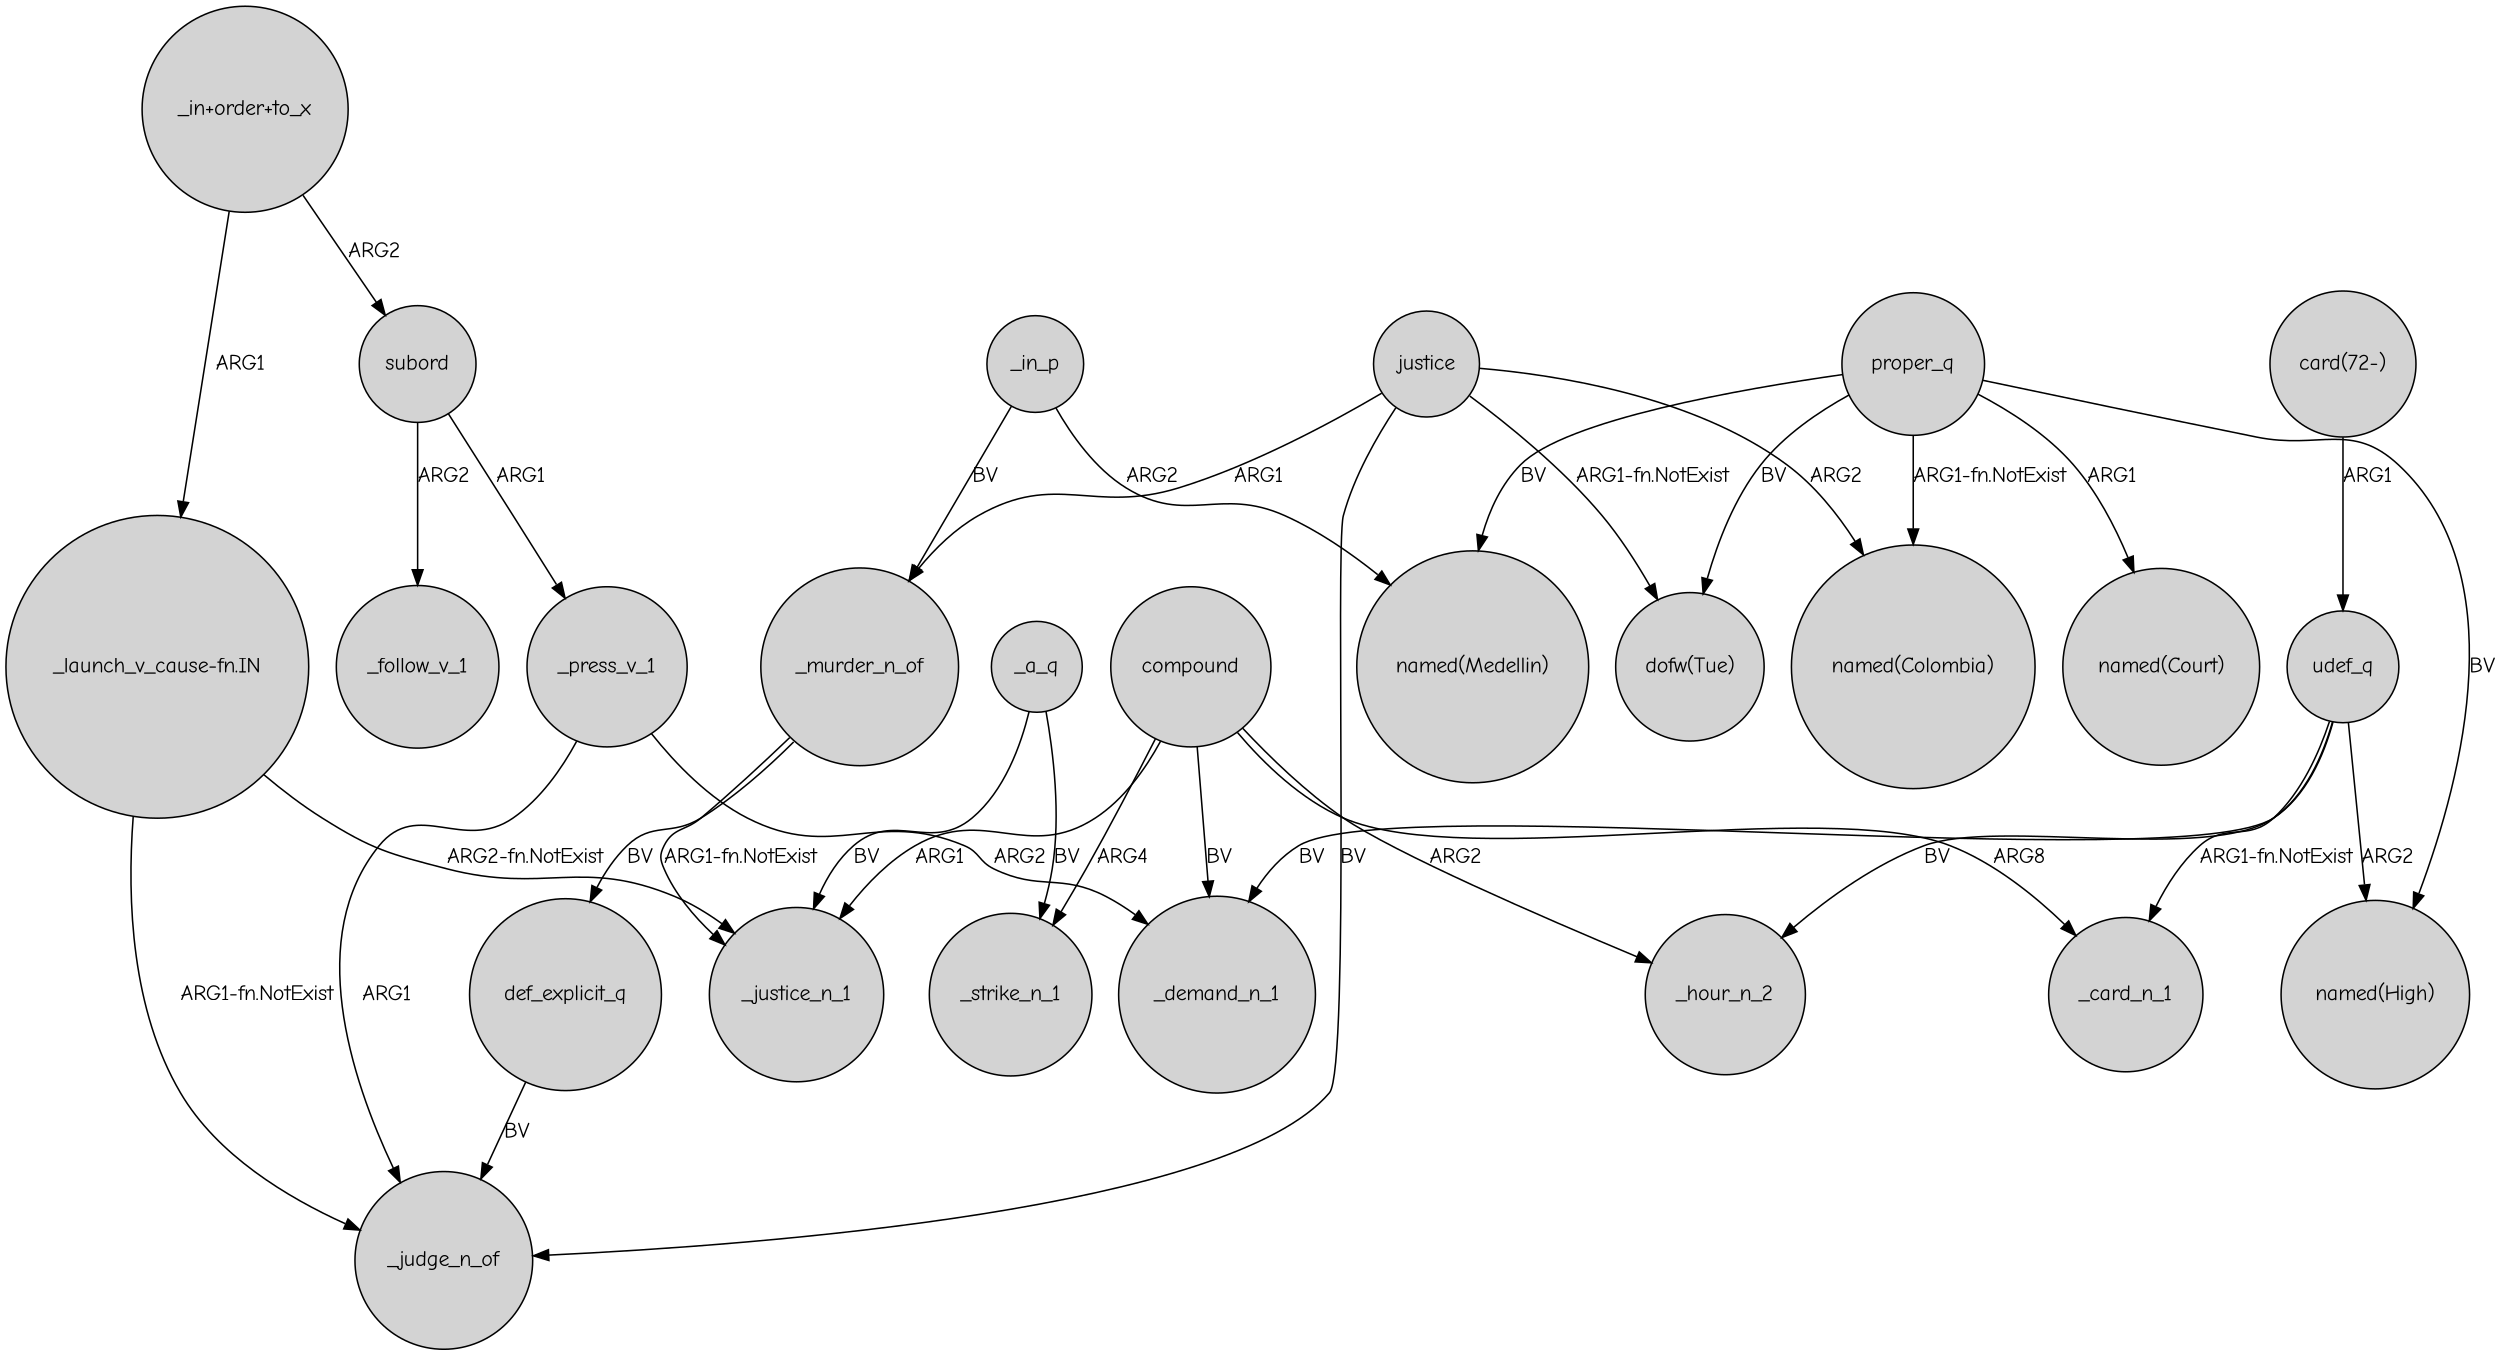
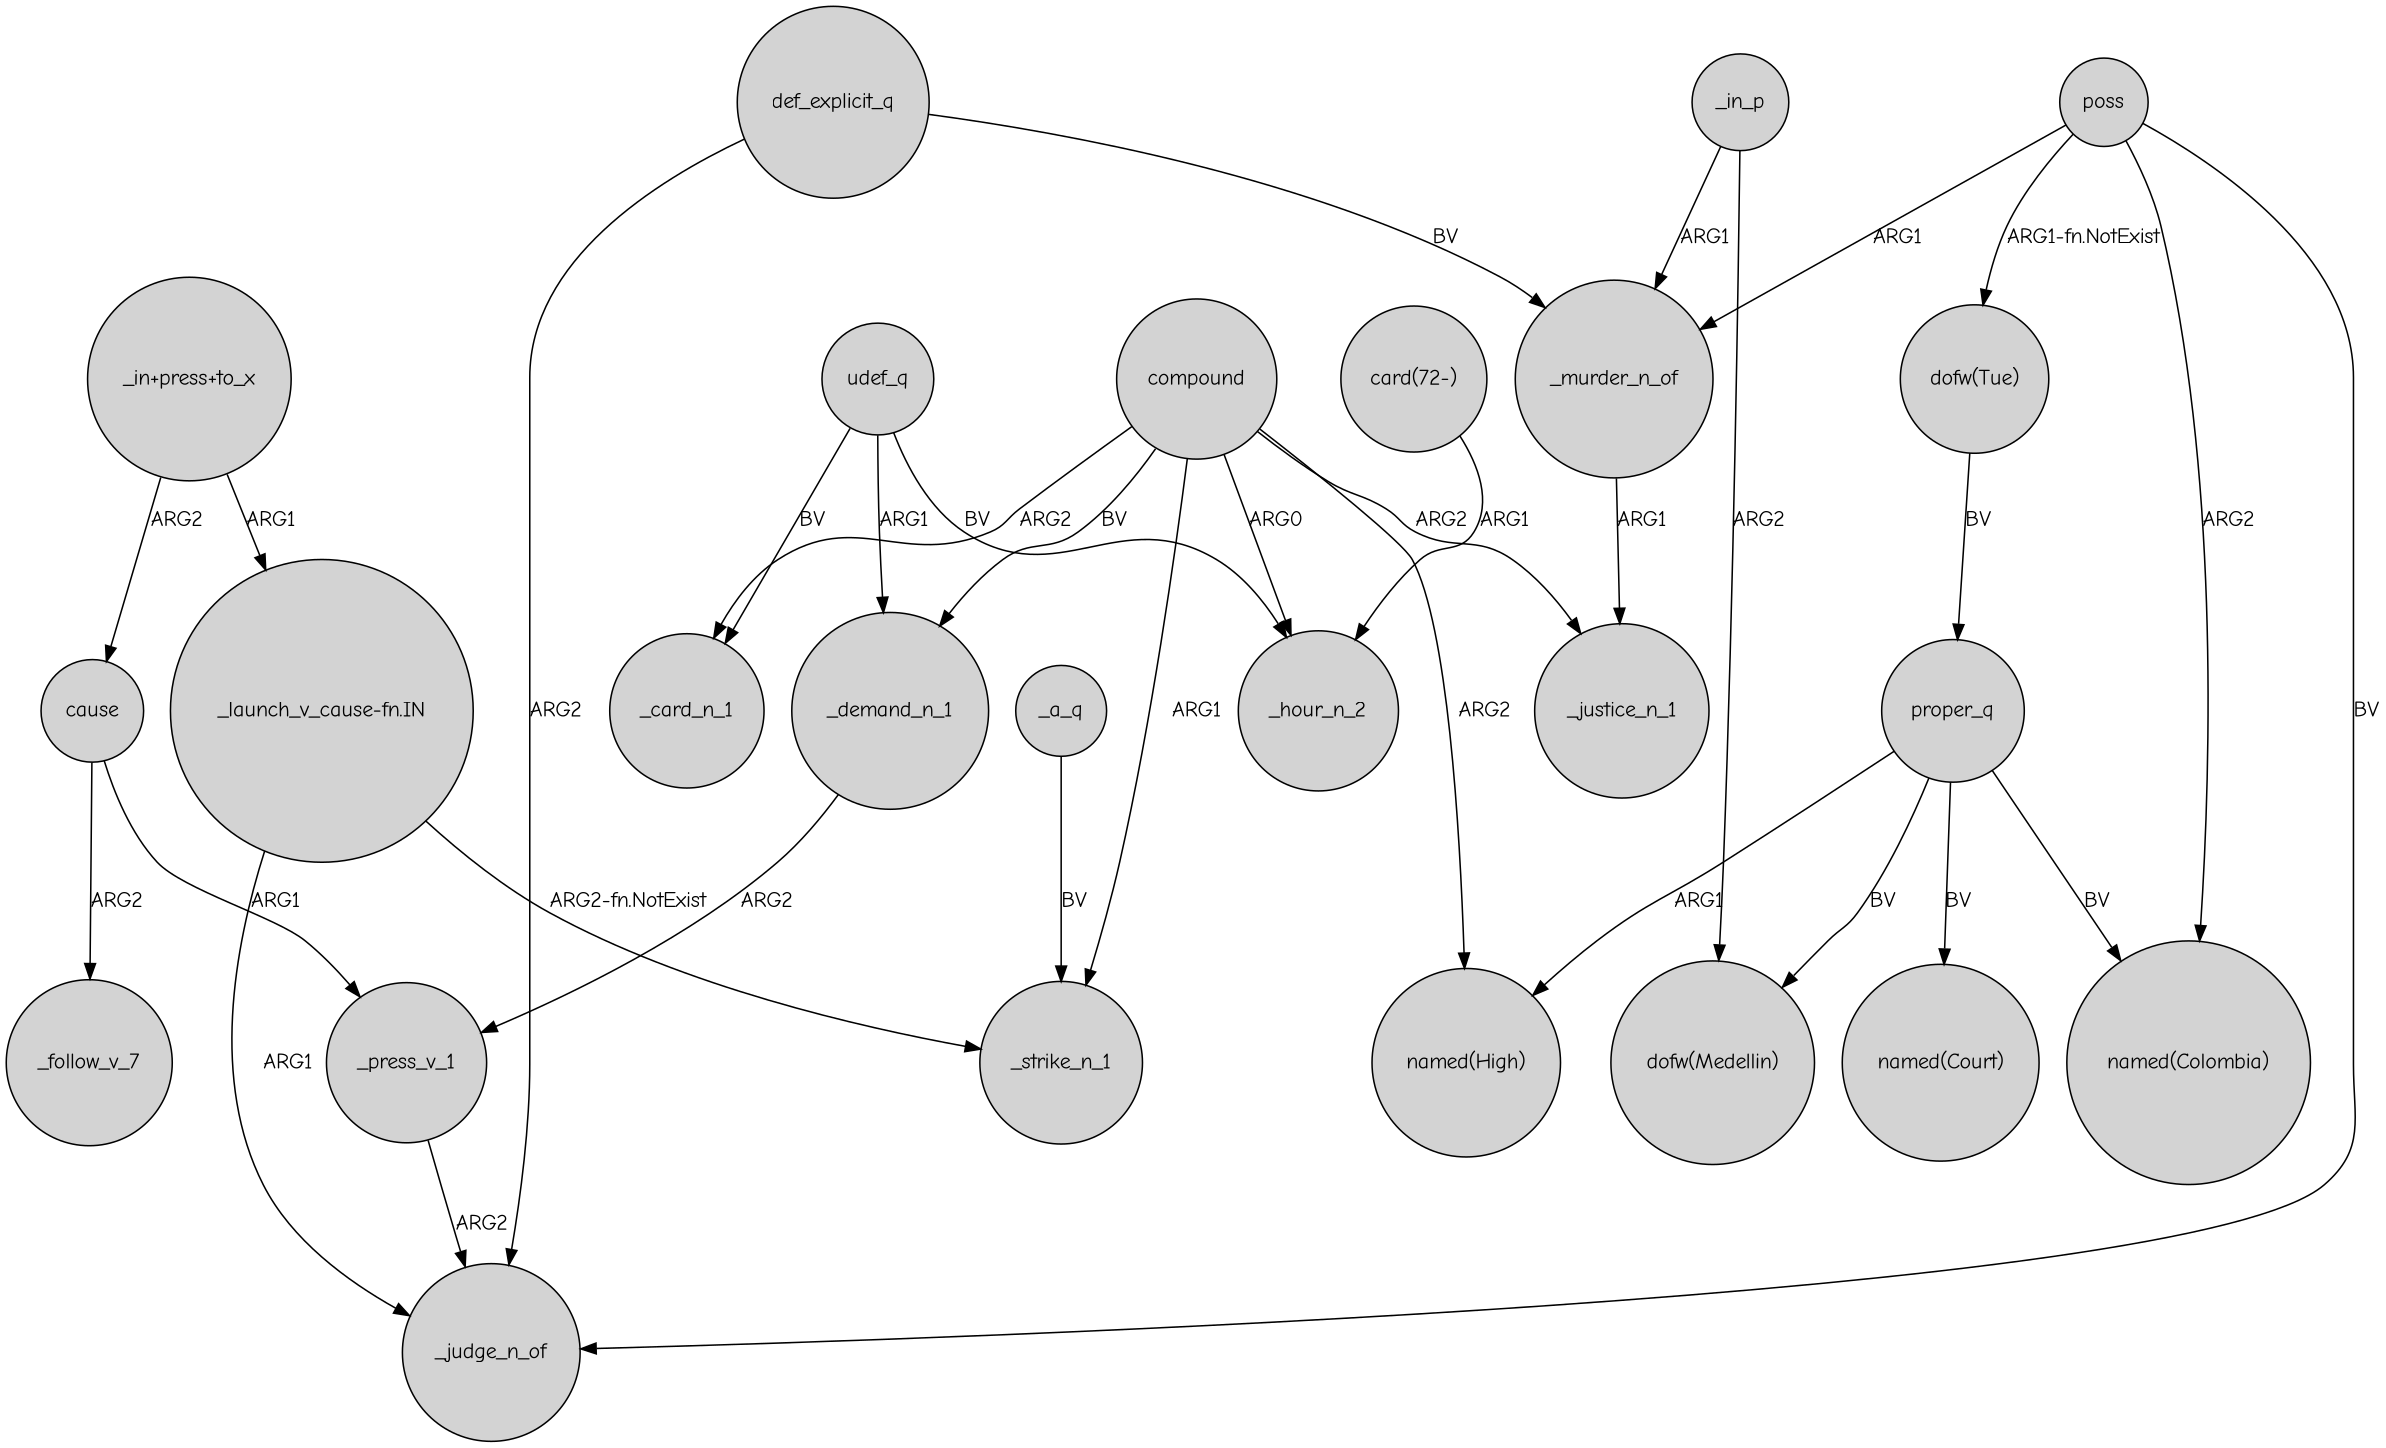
node "_in+order+to_x": label "_in+order+to_x" -> "_in+press+to_x"
node "subord": label "subord" -> "cause"
node "justice": label "justice" -> "poss"
edge "proper_q" -> "dofw(Tue)": reversed
edge "_in_p" -> "_murder_n_of": label "BV" -> "ARG1"
edge "proper_q" -> "named(Colombia)": label "ARG1-fn.NotExist" -> "BV"
edge "proper_q" -> "named(Court)": label "ARG1" -> "BV"
edge "card(72-)" -> "udef_q": now "card(72-)" -> "_hour_n_2"
node "_follow_v_1": label "_follow_v_1" -> "_follow_v_7"
node "named(Medellin)": label "named(Medellin)" -> "dofw(Medellin)"
edge "proper_q" -> "named(High)": label "BV" -> "ARG1"
edge "udef_q" -> "named(High)": now "compound" -> "named(High)"
edge "_a_q" -> "_justice_n_1": removed, label "BV"
edge "_murder_n_of" -> "def_explicit_q": reversed
edge "_press_v_1" -> "_demand_n_1": reversed
edge "_murder_n_of" -> "_justice_n_1": label "ARG1-fn.NotExist" -> "ARG1"
edge "compound" -> "_justice_n_1": label "ARG1" -> "ARG2"
edge "compound" -> "_strike_n_1": label "ARG4" -> "ARG1"
edge "udef_q" -> "_demand_n_1": label "BV" -> "ARG1"
edge "compound" -> "_hour_n_2": label "ARG2" -> "ARG0"
edge "compound" -> "_card_n_1": label "ARG8" -> "ARG2"
edge "udef_q" -> "_card_n_1": label "ARG1-fn.NotExist" -> "BV"
edge "_launch_v_cause-fn.IN" -> "_justice_n_1": now "_launch_v_cause-fn.IN" -> "_strike_n_1"
edge "_launch_v_cause-fn.IN" -> "_judge_n_of": label "ARG1-fn.NotExist" -> "ARG1"
edge "_press_v_1" -> "_judge_n_of": label "ARG1" -> "ARG2"
edge "def_explicit_q" -> "_judge_n_of": label "BV" -> "ARG2"
